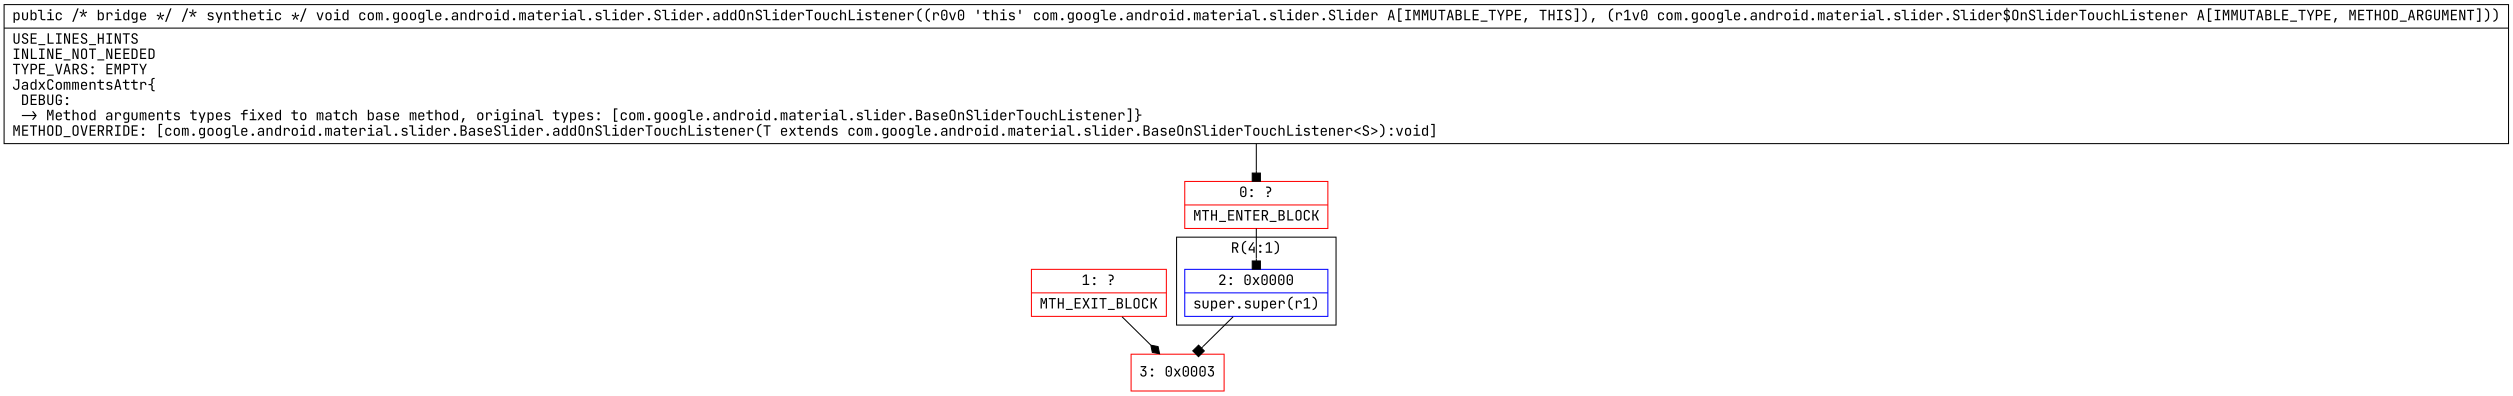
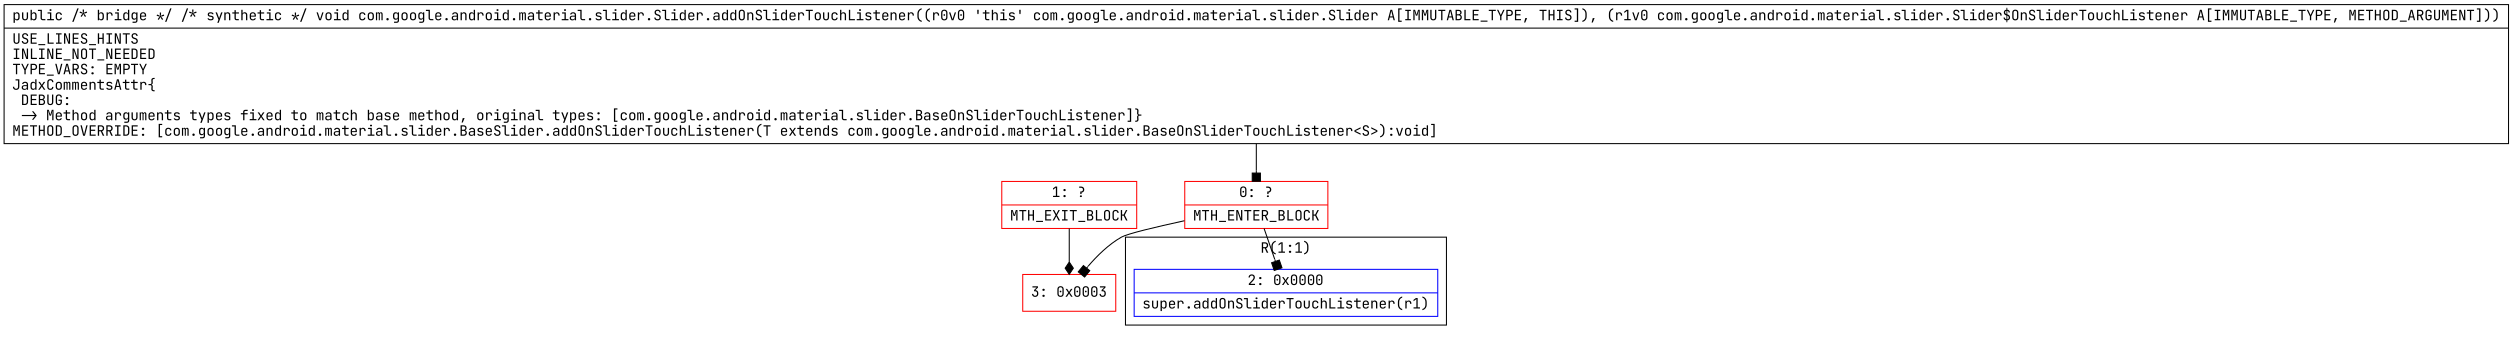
cluster "R(4:1)": label "R(4:1)" -> "R(1:1)"
node "2: 0x0000": text "super.super(r1)" -> "super.addOnSliderTouchListener(r1)"
edge "2: 0x0000" -> "3: 0x0003": now "0: ?" -> "3: 0x0003"
